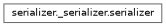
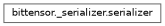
node "serializer._serializer.serializer": label "serializer._serializer.serializer" -> "bittensor._serializer.serializer"
